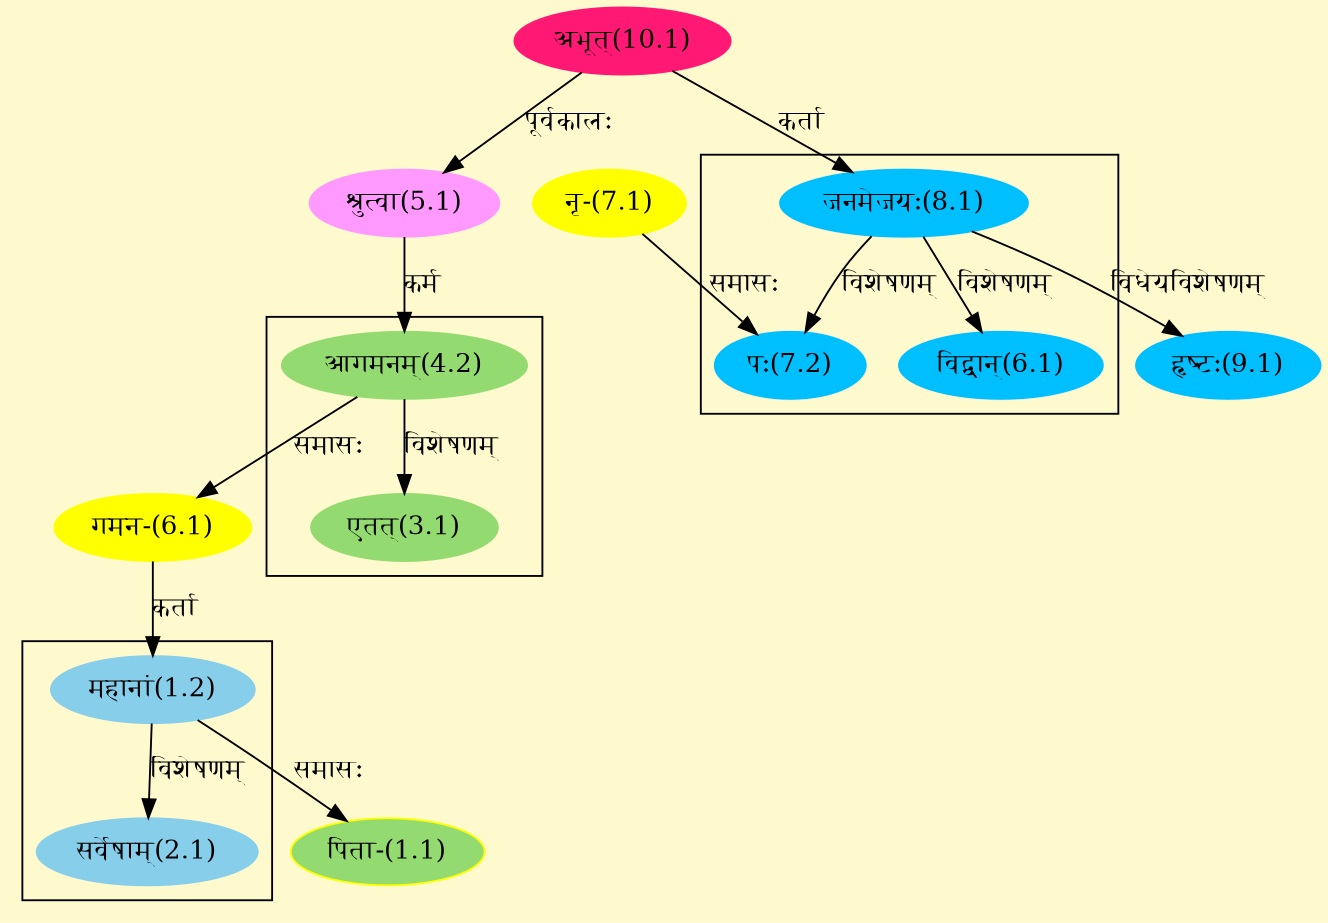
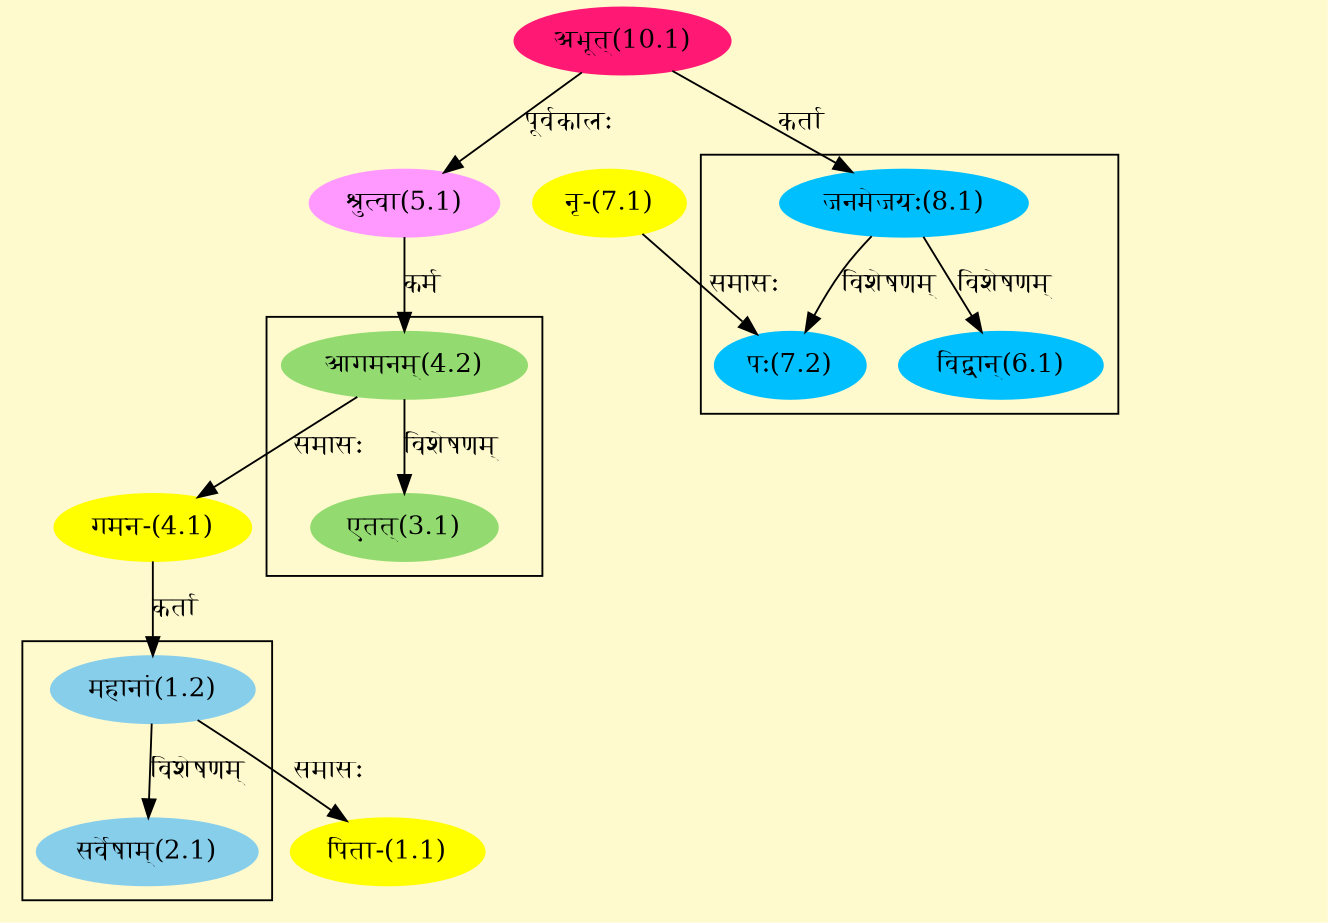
node "हृष्टः(9.1)": removed
node "गमन-(6.1)": label "गमन-(6.1)" -> "गमन-(4.1)"
node "पिता-(1.1)": fillcolor #93db70 -> #ffff00
